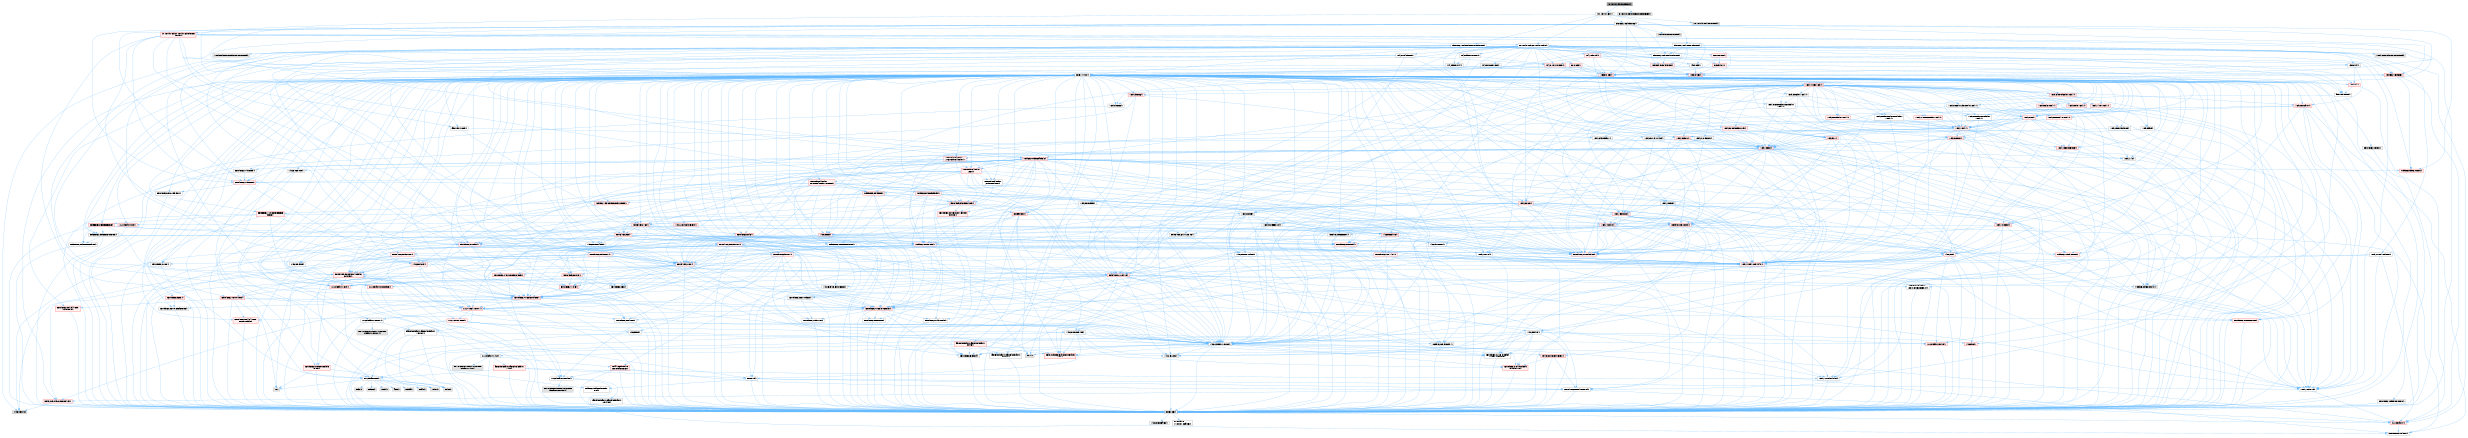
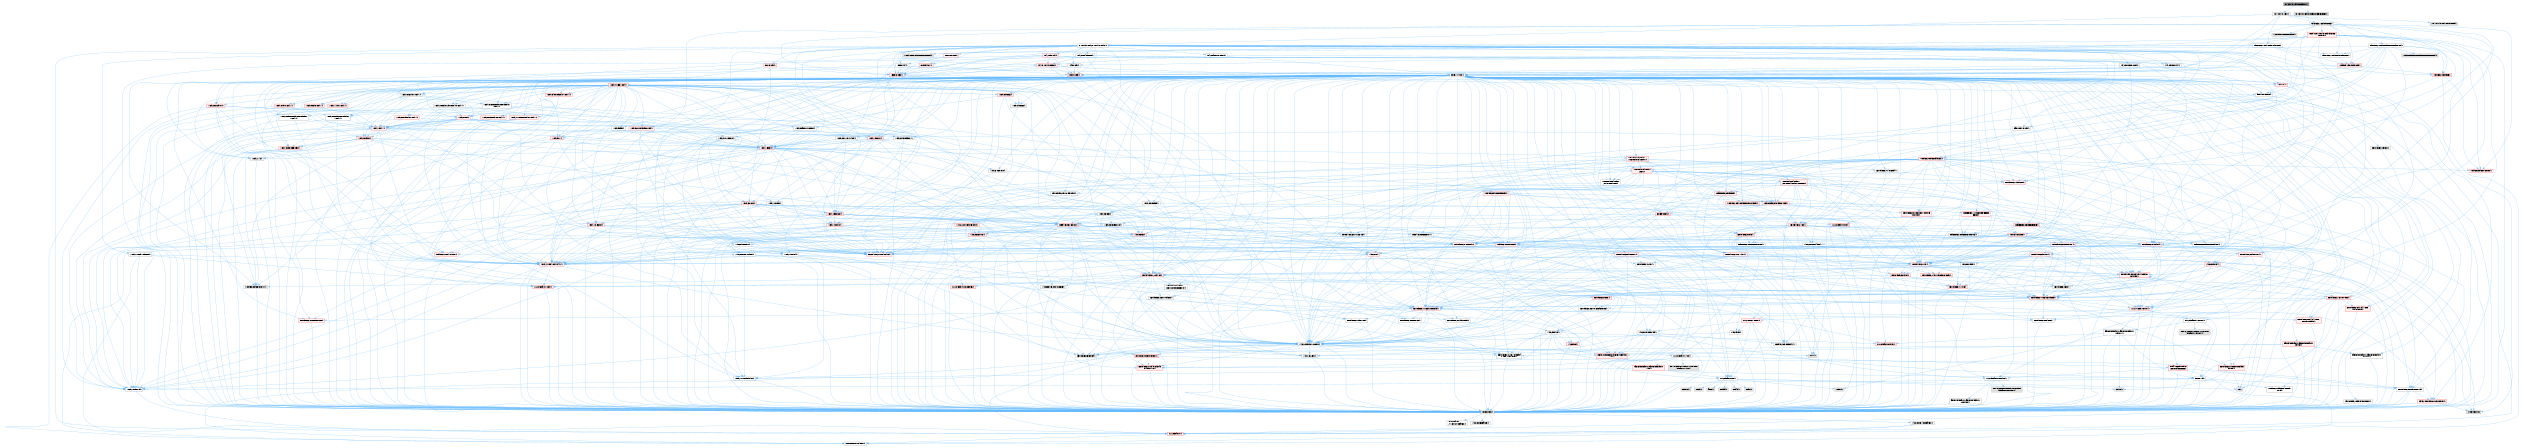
node "DynamicMesh/DynamicMeshChange Tracker.h": label "DynamicMesh/DynamicMeshChange Tracker.h" -> "IntPoint/DynamicMeshChange Tracker.h"
node "Math/CapsuleShape.h": label "Math/CapsuleShape.h" -> "Math/RefCountVector.h"
node "Misc/CoreMiscDefines.h": added
